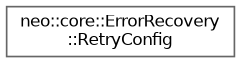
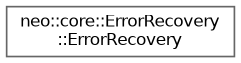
node "neo::core::ErrorRecovery ::RetryConfig": label "neo::core::ErrorRecovery ::RetryConfig" -> "neo::core::ErrorRecovery ::ErrorRecovery"
